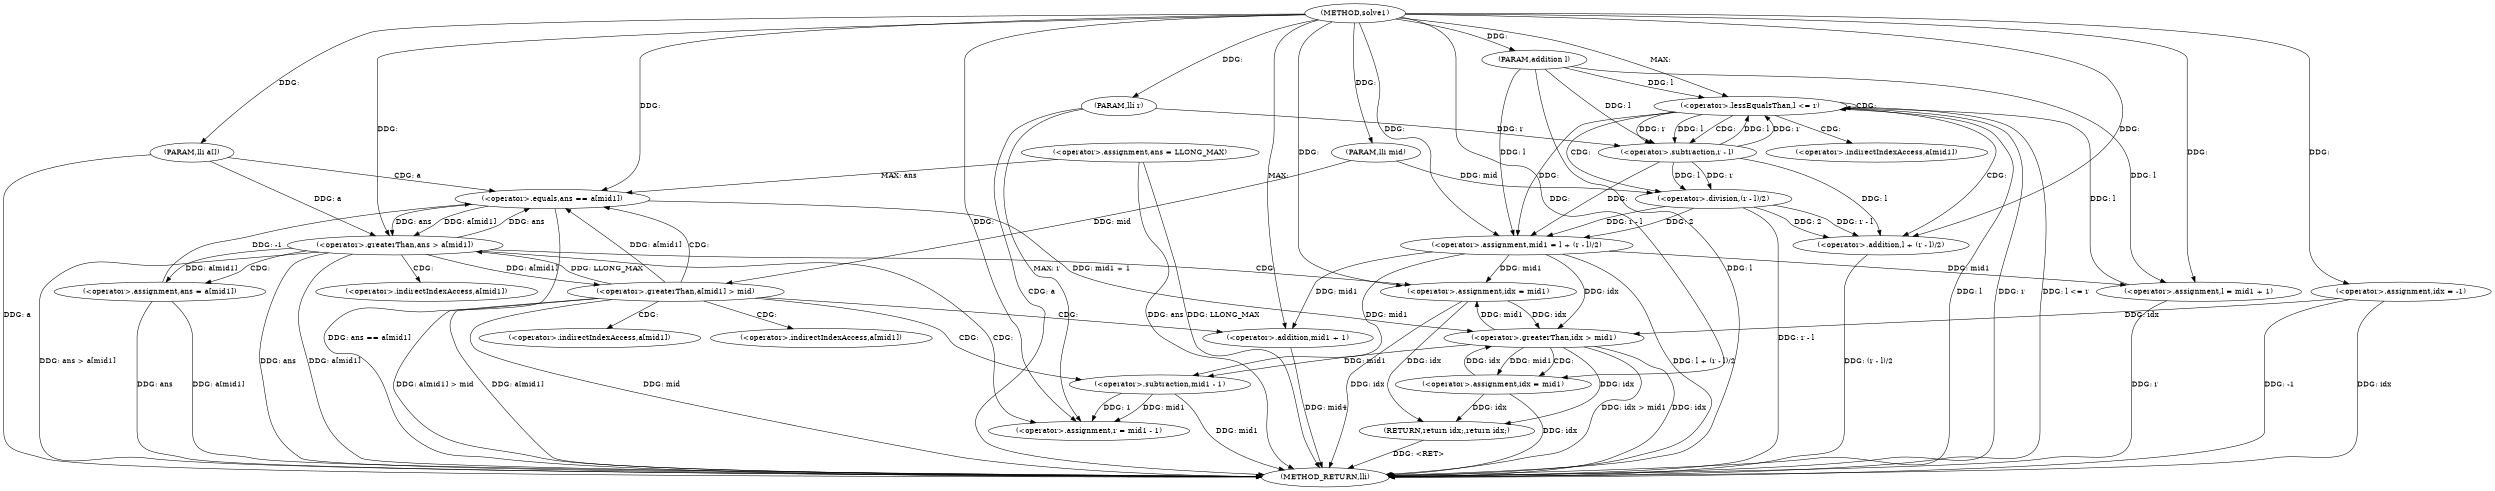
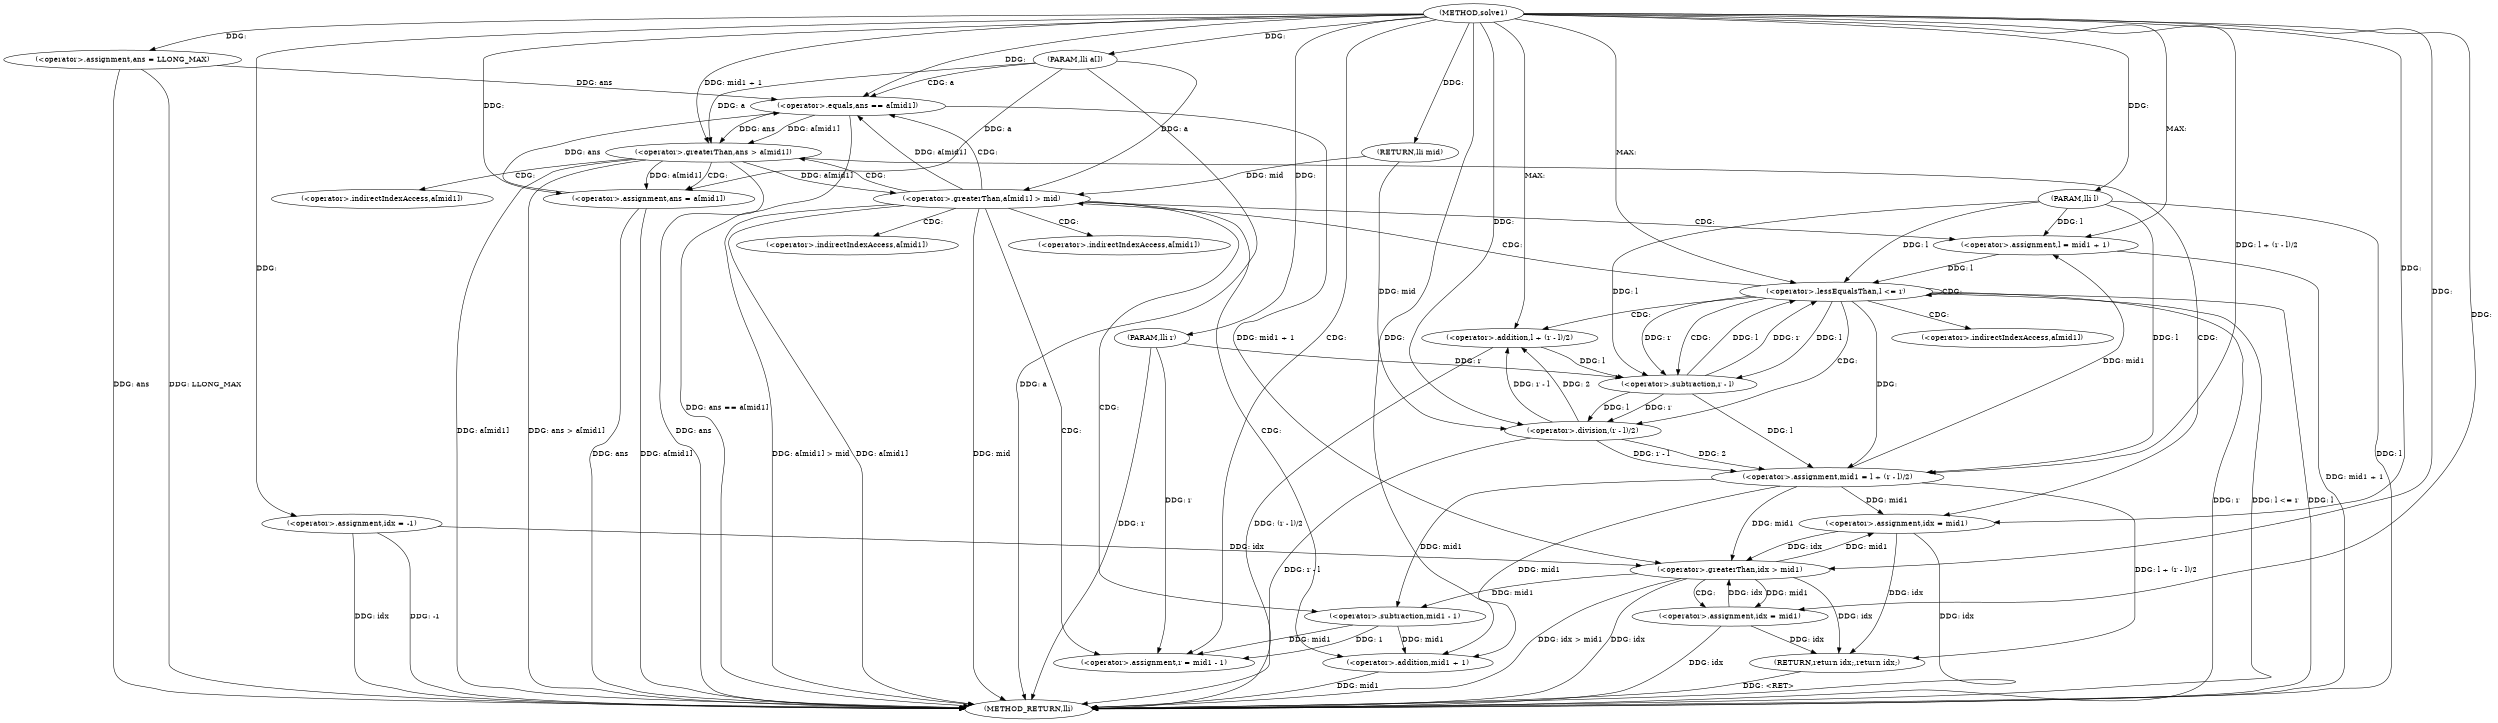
edge "(METHOD,solve1)" -> "(<operator>.assignment,ans = LLONG_MAX)": added, label "DDG:"
edge "(METHOD,solve1)" -> "(<operator>.assignment,ans = a[mid1])": added, label "DDG:"
node "(PARAM,addition l)": label "(PARAM,addition l)" -> "(PARAM,lli l)"
edge "(METHOD,solve1)" -> "(<operator>.greaterThan,idx > mid1)": added, label "DDG:"
edge "(PARAM,lli a[])" -> "(<operator>.greaterThan,a[mid1] > mid)": added, label "DDG: a"
edge "(METHOD,solve1)" -> "(<operator>.greaterThan,ans > a[mid1])": label "DDG: " -> "DDG: mid1 + 1"
edge "(METHOD,solve1)" -> "(<operator>.assignment,mid1 = l + (r - l)/2)": label "DDG: " -> "DDG: l + (r - l)/2"
edge "(METHOD,solve1)" -> "(<operator>.addition,l + (r - l)/2)": label "DDG: " -> "MAX: "
node "(PARAM,lli mid)": label "(PARAM,lli mid)" -> "(RETURN,lli mid)"
edge "(METHOD,solve1)" -> "(<operator>.assignment,l = mid1 + 1)": label "DDG: " -> "MAX: "
edge "(PARAM,lli a[])" -> "(<operator>.assignment,ans = a[mid1])": added, label "DDG: a"
edge "(<operator>.assignment,ans = LLONG_MAX)" -> "(<operator>.equals,ans == a[mid1])": label "MAX: ans" -> "DDG: ans"
edge "(METHOD,solve1)" -> "(<operator>.addition,mid1 + 1)": label "MAX: " -> "DDG: "
edge "(<operator>.subtraction,r - l)" -> "(<operator>.addition,l + (r - l)/2)": reversed
edge "(<operator>.subtraction,r - l)" -> "(<operator>.assignment,mid1 = l + (r - l)/2)": label "DDG: " -> "DDG: l"
edge "(<operator>.greaterThan,a[mid1] > mid)" -> "(<operator>.assignment,l = mid1 + 1)": added, label "CDG:"
edge "(METHOD,solve1)" -> "(<operator>.assignment,r = mid1 - 1)": label "DDG: " -> "CDG: "
edge "(<operator>.greaterThan,ans > a[mid1])" -> "(<operator>.equals,ans == a[mid1])": removed, label "DDG: ans"
edge "(<operator>.lessEqualsThan,l <= r)" -> "(<operator>.greaterThan,a[mid1] > mid)": added, label "CDG:"
edge "(<operator>.assignment,ans = a[mid1])" -> "(<operator>.equals,ans == a[mid1])": label "DDG: -1" -> "DDG: ans"
edge "(<operator>.greaterThan,ans > a[mid1])" -> "(<operator>.assignment,r = mid1 - 1)": now "(<operator>.greaterThan,a[mid1] > mid)" -> "(<operator>.assignment,r = mid1 - 1)"
edge "(METHOD,solve1)" -> "(<operator>.division,(r - l)/2)": added, label "DDG:"
edge "(<operator>.greaterThan,a[mid1] > mid)" -> "(<operator>.greaterThan,ans > a[mid1])": label "DDG: LLONG_MAX" -> "CDG: "
edge "(PARAM,lli r)" -> "(<operator>.assignment,r = mid1 - 1)": label "MAX: r" -> "DDG: r"
edge "(PARAM,lli r)" -> "(METHOD_RETURN,lli)": label "CDG: a" -> "DDG: r"
edge "(<operator>.assignment,mid1 = l + (r - l)/2)" -> "(<operator>.greaterThan,idx > mid1)": label "DDG: idx" -> "DDG: mid1"
edge "(<operator>.assignment,l = mid1 + 1)" -> "(METHOD_RETURN,lli)": label "DDG: r" -> "DDG: mid1 + 1"
edge "(<operator>.addition,mid1 + 1)" -> "(METHOD_RETURN,lli)": label "DDG: mid4" -> "DDG: mid1"
edge "(<operator>.subtraction,mid1 - 1)" -> "(METHOD_RETURN,lli)": now "(<operator>.subtraction,mid1 - 1)" -> "(<operator>.addition,mid1 + 1)"
edge "(<operator>.assignment,mid1 = l + (r - l)/2)" -> "(METHOD_RETURN,lli)": now "(<operator>.assignment,mid1 = l + (r - l)/2)" -> "(RETURN,return idx;,return idx;)"
